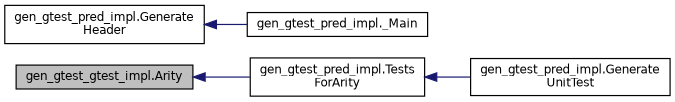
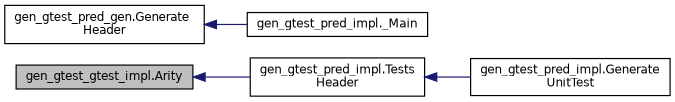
node "gen_gtest_pred_impl.Generate Header": label "gen_gtest_pred_impl.Generate Header" -> "gen_gtest_pred_gen.Generate Header"
node "gen_gtest_pred_impl.Tests ForArity": label "gen_gtest_pred_impl.Tests ForArity" -> "gen_gtest_pred_impl.Tests Header"
